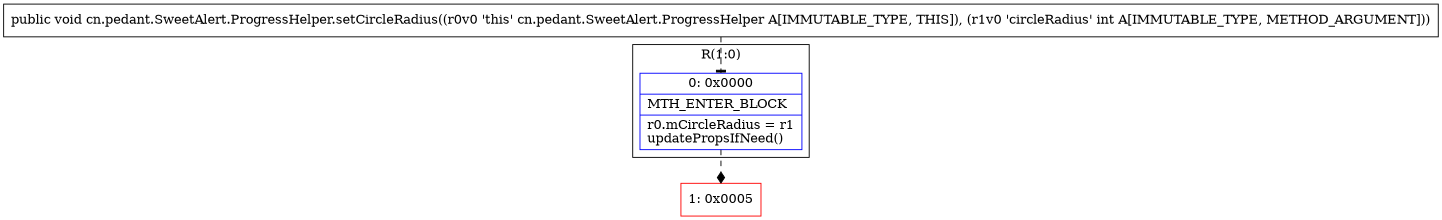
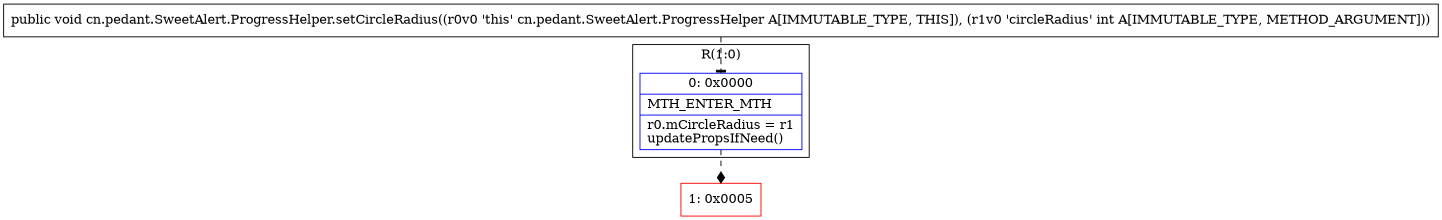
node "0: 0x0000": text "MTH_ENTER_BLOCK" -> "MTH_ENTER_MTH"
